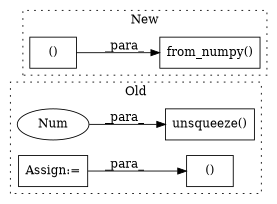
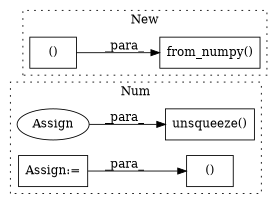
cluster "Old": label "Old" -> "Num"
node "Num": label "Num" -> "Assign"
